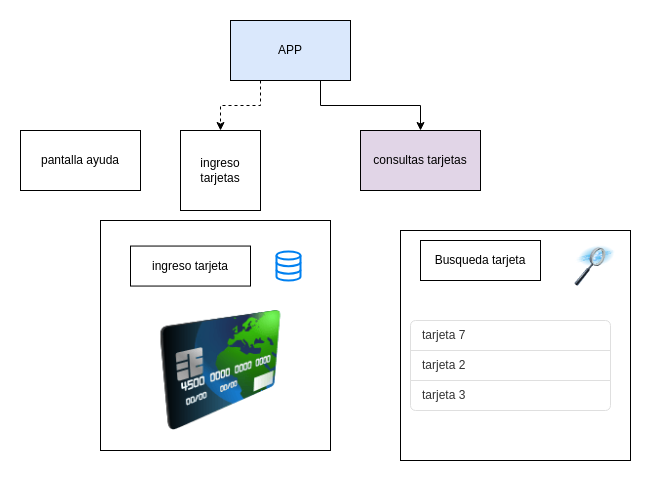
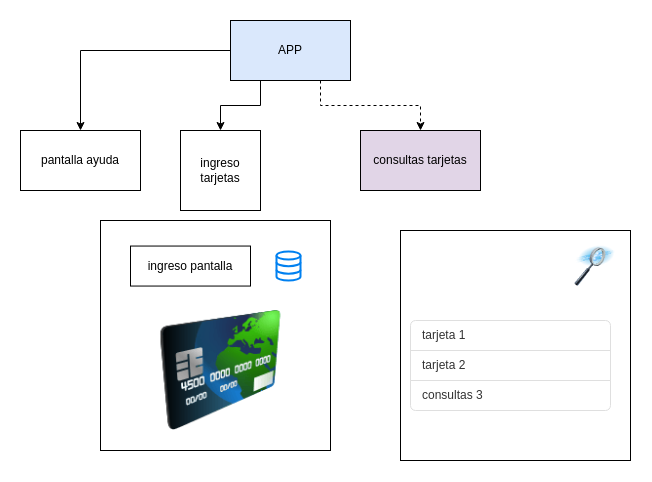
edge "APP" -> "pantalla ayuda": added
edge "APP" -> "ingreso tarjetas": style dashed -> solid
edge "APP" -> "consultas tarjetas": style solid -> dashed
node "Busqueda tarjeta": removed
node "ingreso tarjeta": label "ingreso tarjeta" -> "ingreso pantalla"
node "tarjeta 7": label "tarjeta 7" -> "tarjeta 1"
node "tarjeta 3": label "tarjeta 3" -> "consultas 3"
